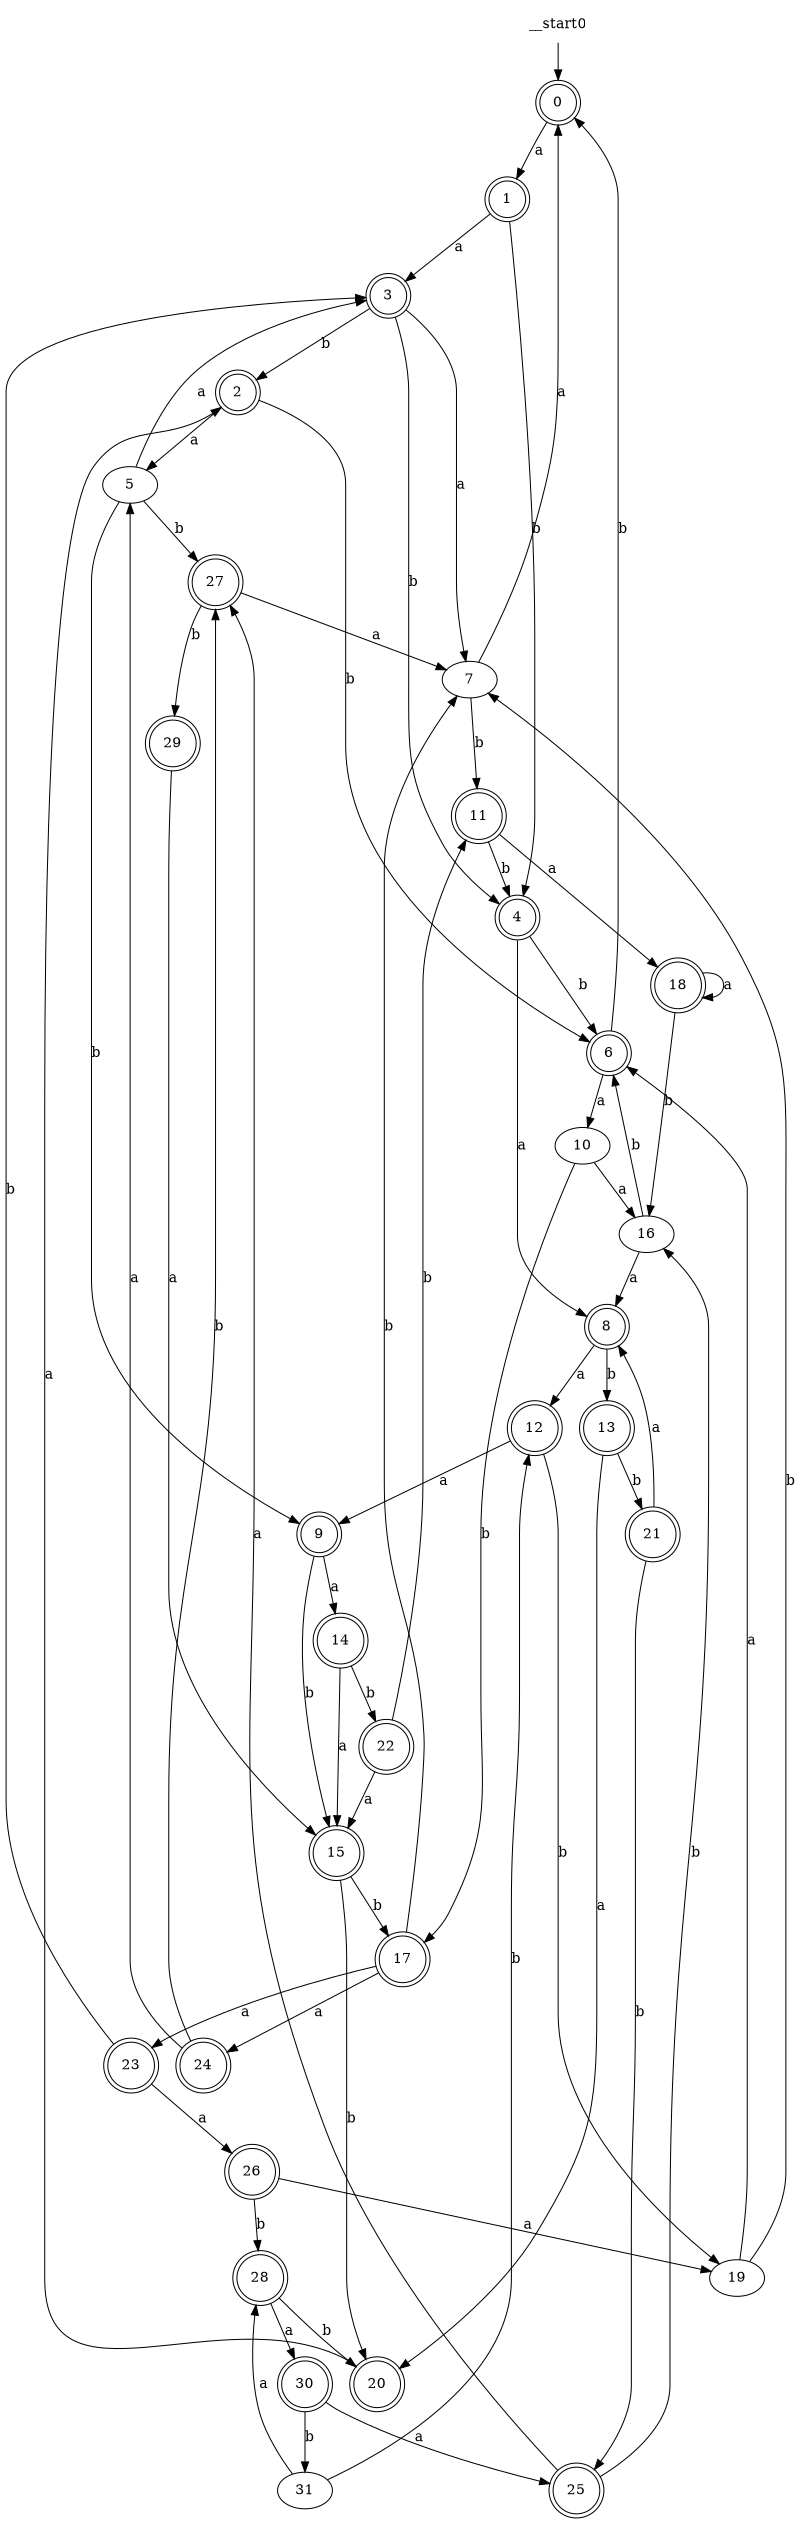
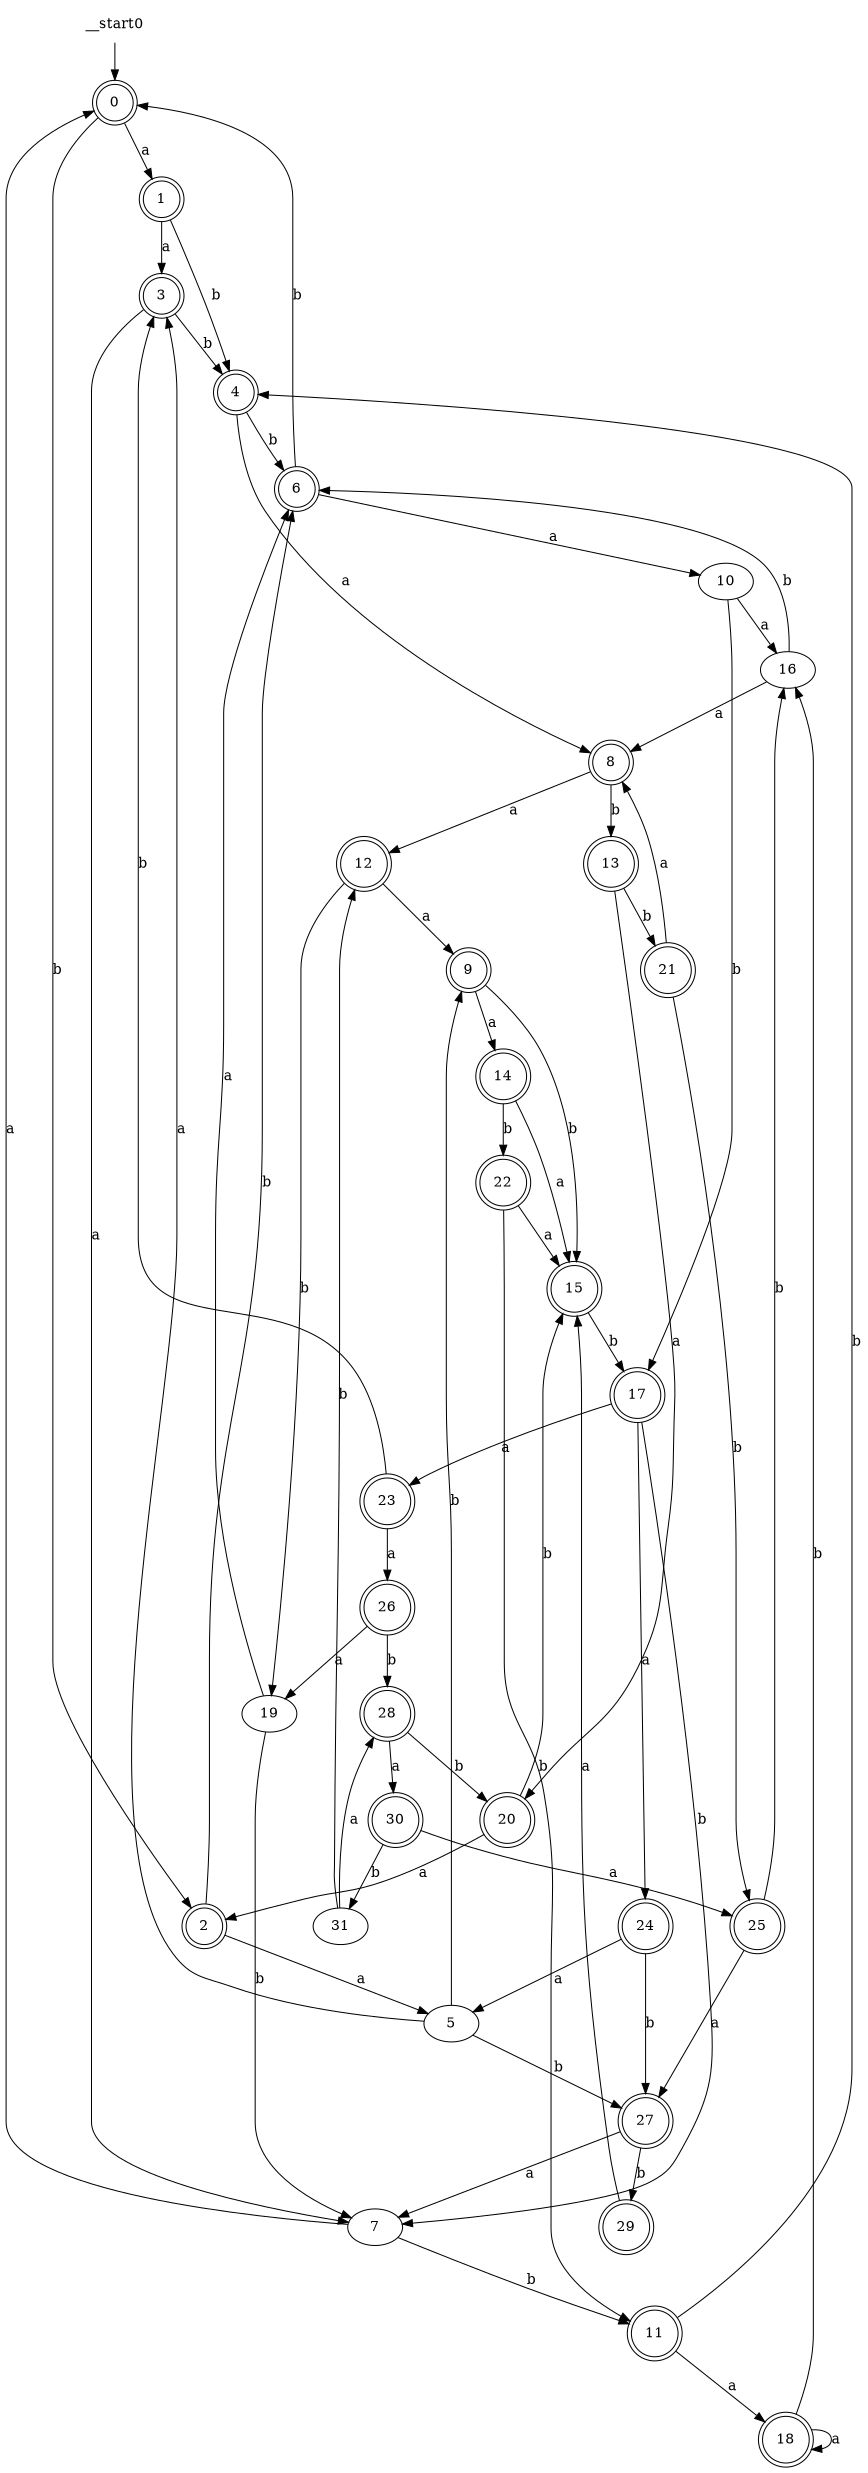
edge "3" -> "2": now "0" -> "2"
edge "15" -> "20": reversed
